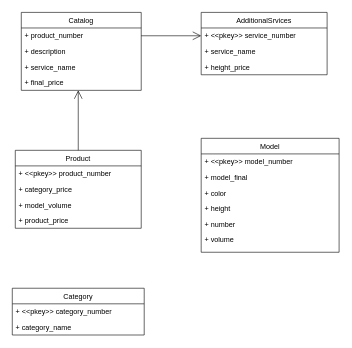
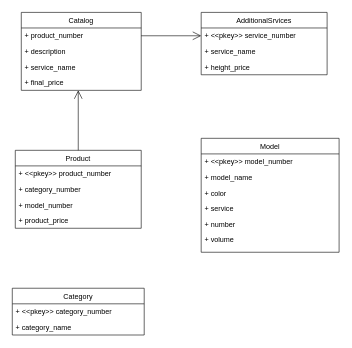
node "+ model_final": label "+ model_final" -> "+ model_name"
node "+ category_price": label "+ category_price" -> "+ category_number"
node "+ model_volume": label "+ model_volume" -> "+ model_number"
node "+ height": label "+ height" -> "+ service"
